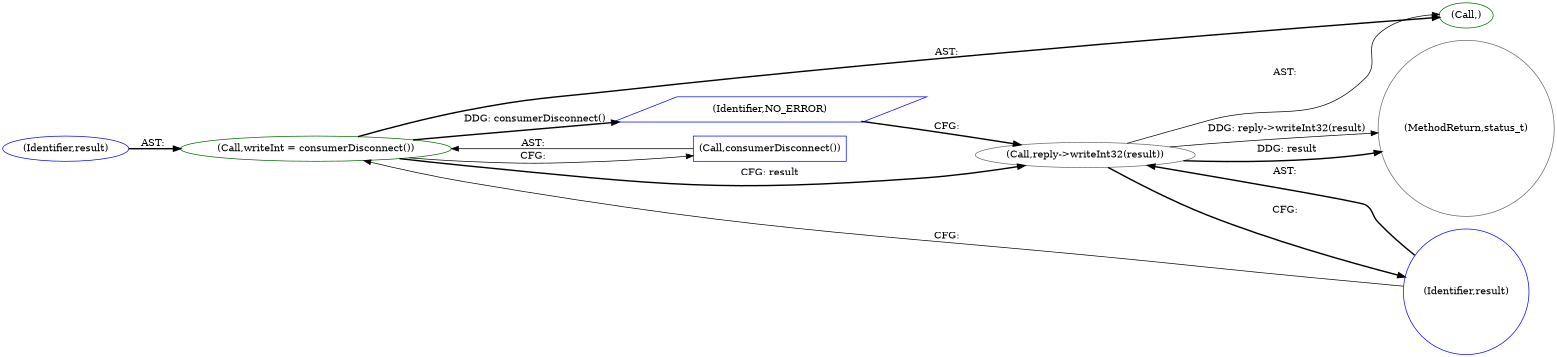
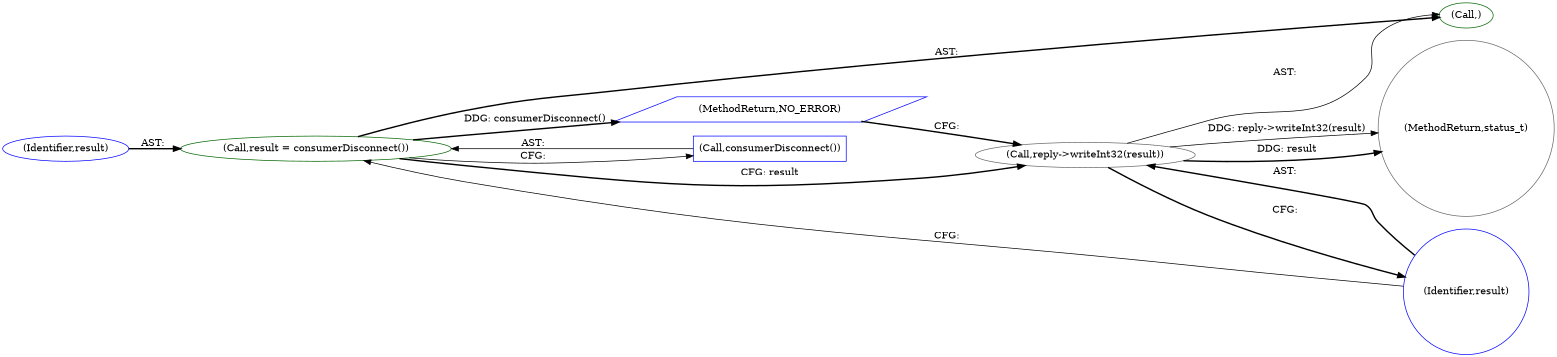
node "(Identifier,NO_ERROR)": label "(Identifier,NO_ERROR)" -> "(MethodReturn,NO_ERROR)"
node "(Call,writeInt = consumerDisconnect())": label "(Call,writeInt = consumerDisconnect())" -> "(Call,result = consumerDisconnect())"
